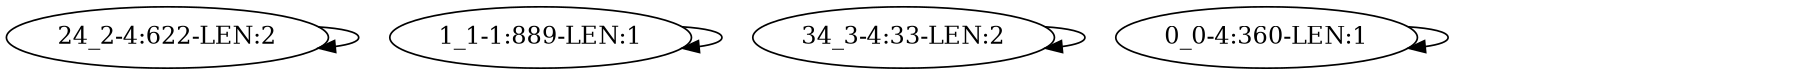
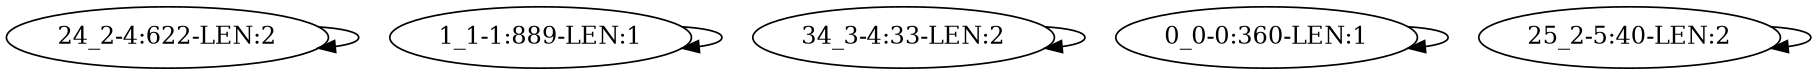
node "0_0-4:360-LEN:1": label "0_0-4:360-LEN:1" -> "0_0-0:360-LEN:1"
node "25_2-5:40-LEN:2": added
